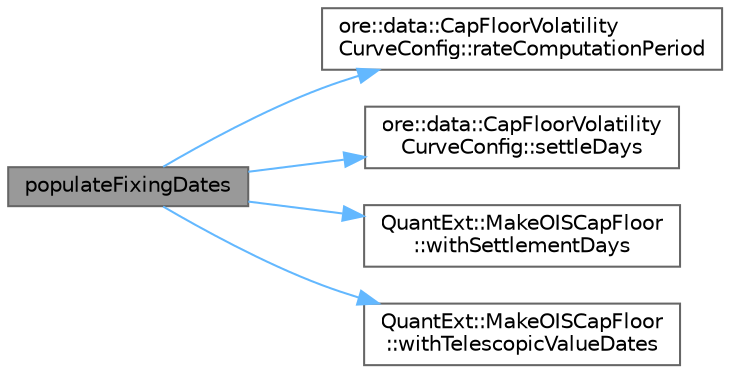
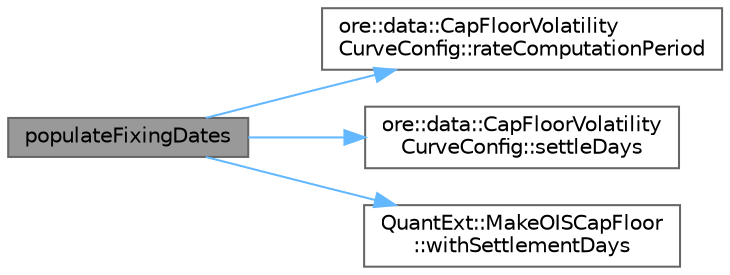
node "QuantExt::MakeOISCapFloor ::withTelescopicValueDates": removed
